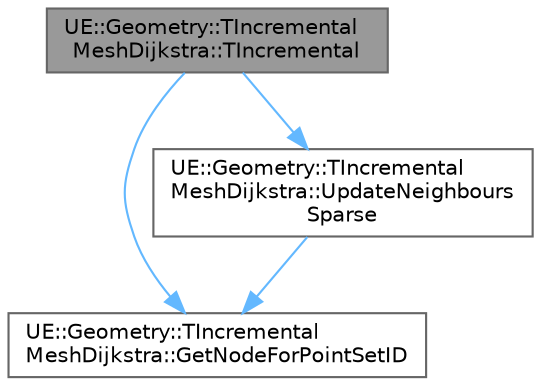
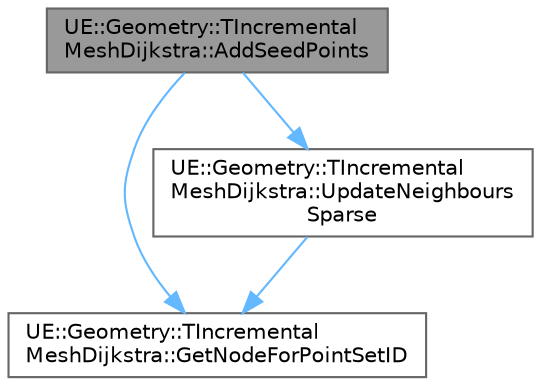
node "UE::Geometry::TIncremental MeshDijkstra::TIncremental": label "UE::Geometry::TIncremental MeshDijkstra::TIncremental" -> "UE::Geometry::TIncremental MeshDijkstra::AddSeedPoints"
